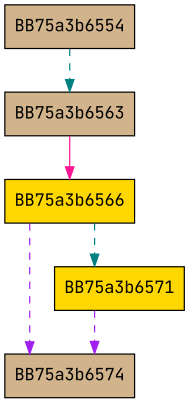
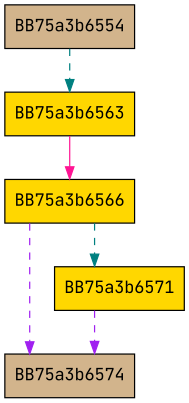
node "BB75a3b6563": fillcolor tan -> gold
